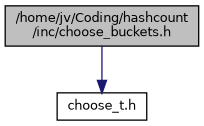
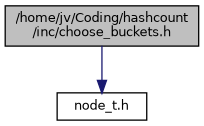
node "choose_t.h": label "choose_t.h" -> "node_t.h"
